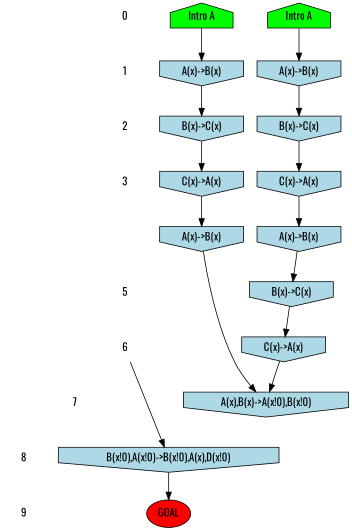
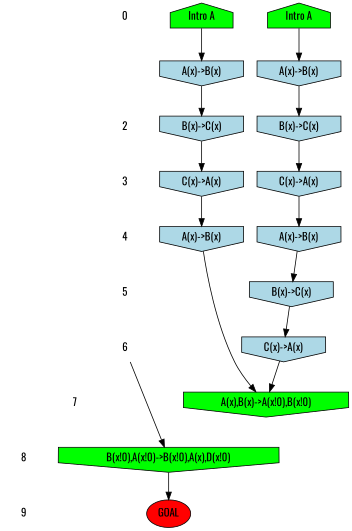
node "1": removed
node "4": added
node "A(x),B(x)->A(x!0),B(x!0)": fillcolor lightblue -> green
node "B(x!0),A(x!0)->B(x!0),A(x),D(x!0)": fillcolor lightblue -> green
